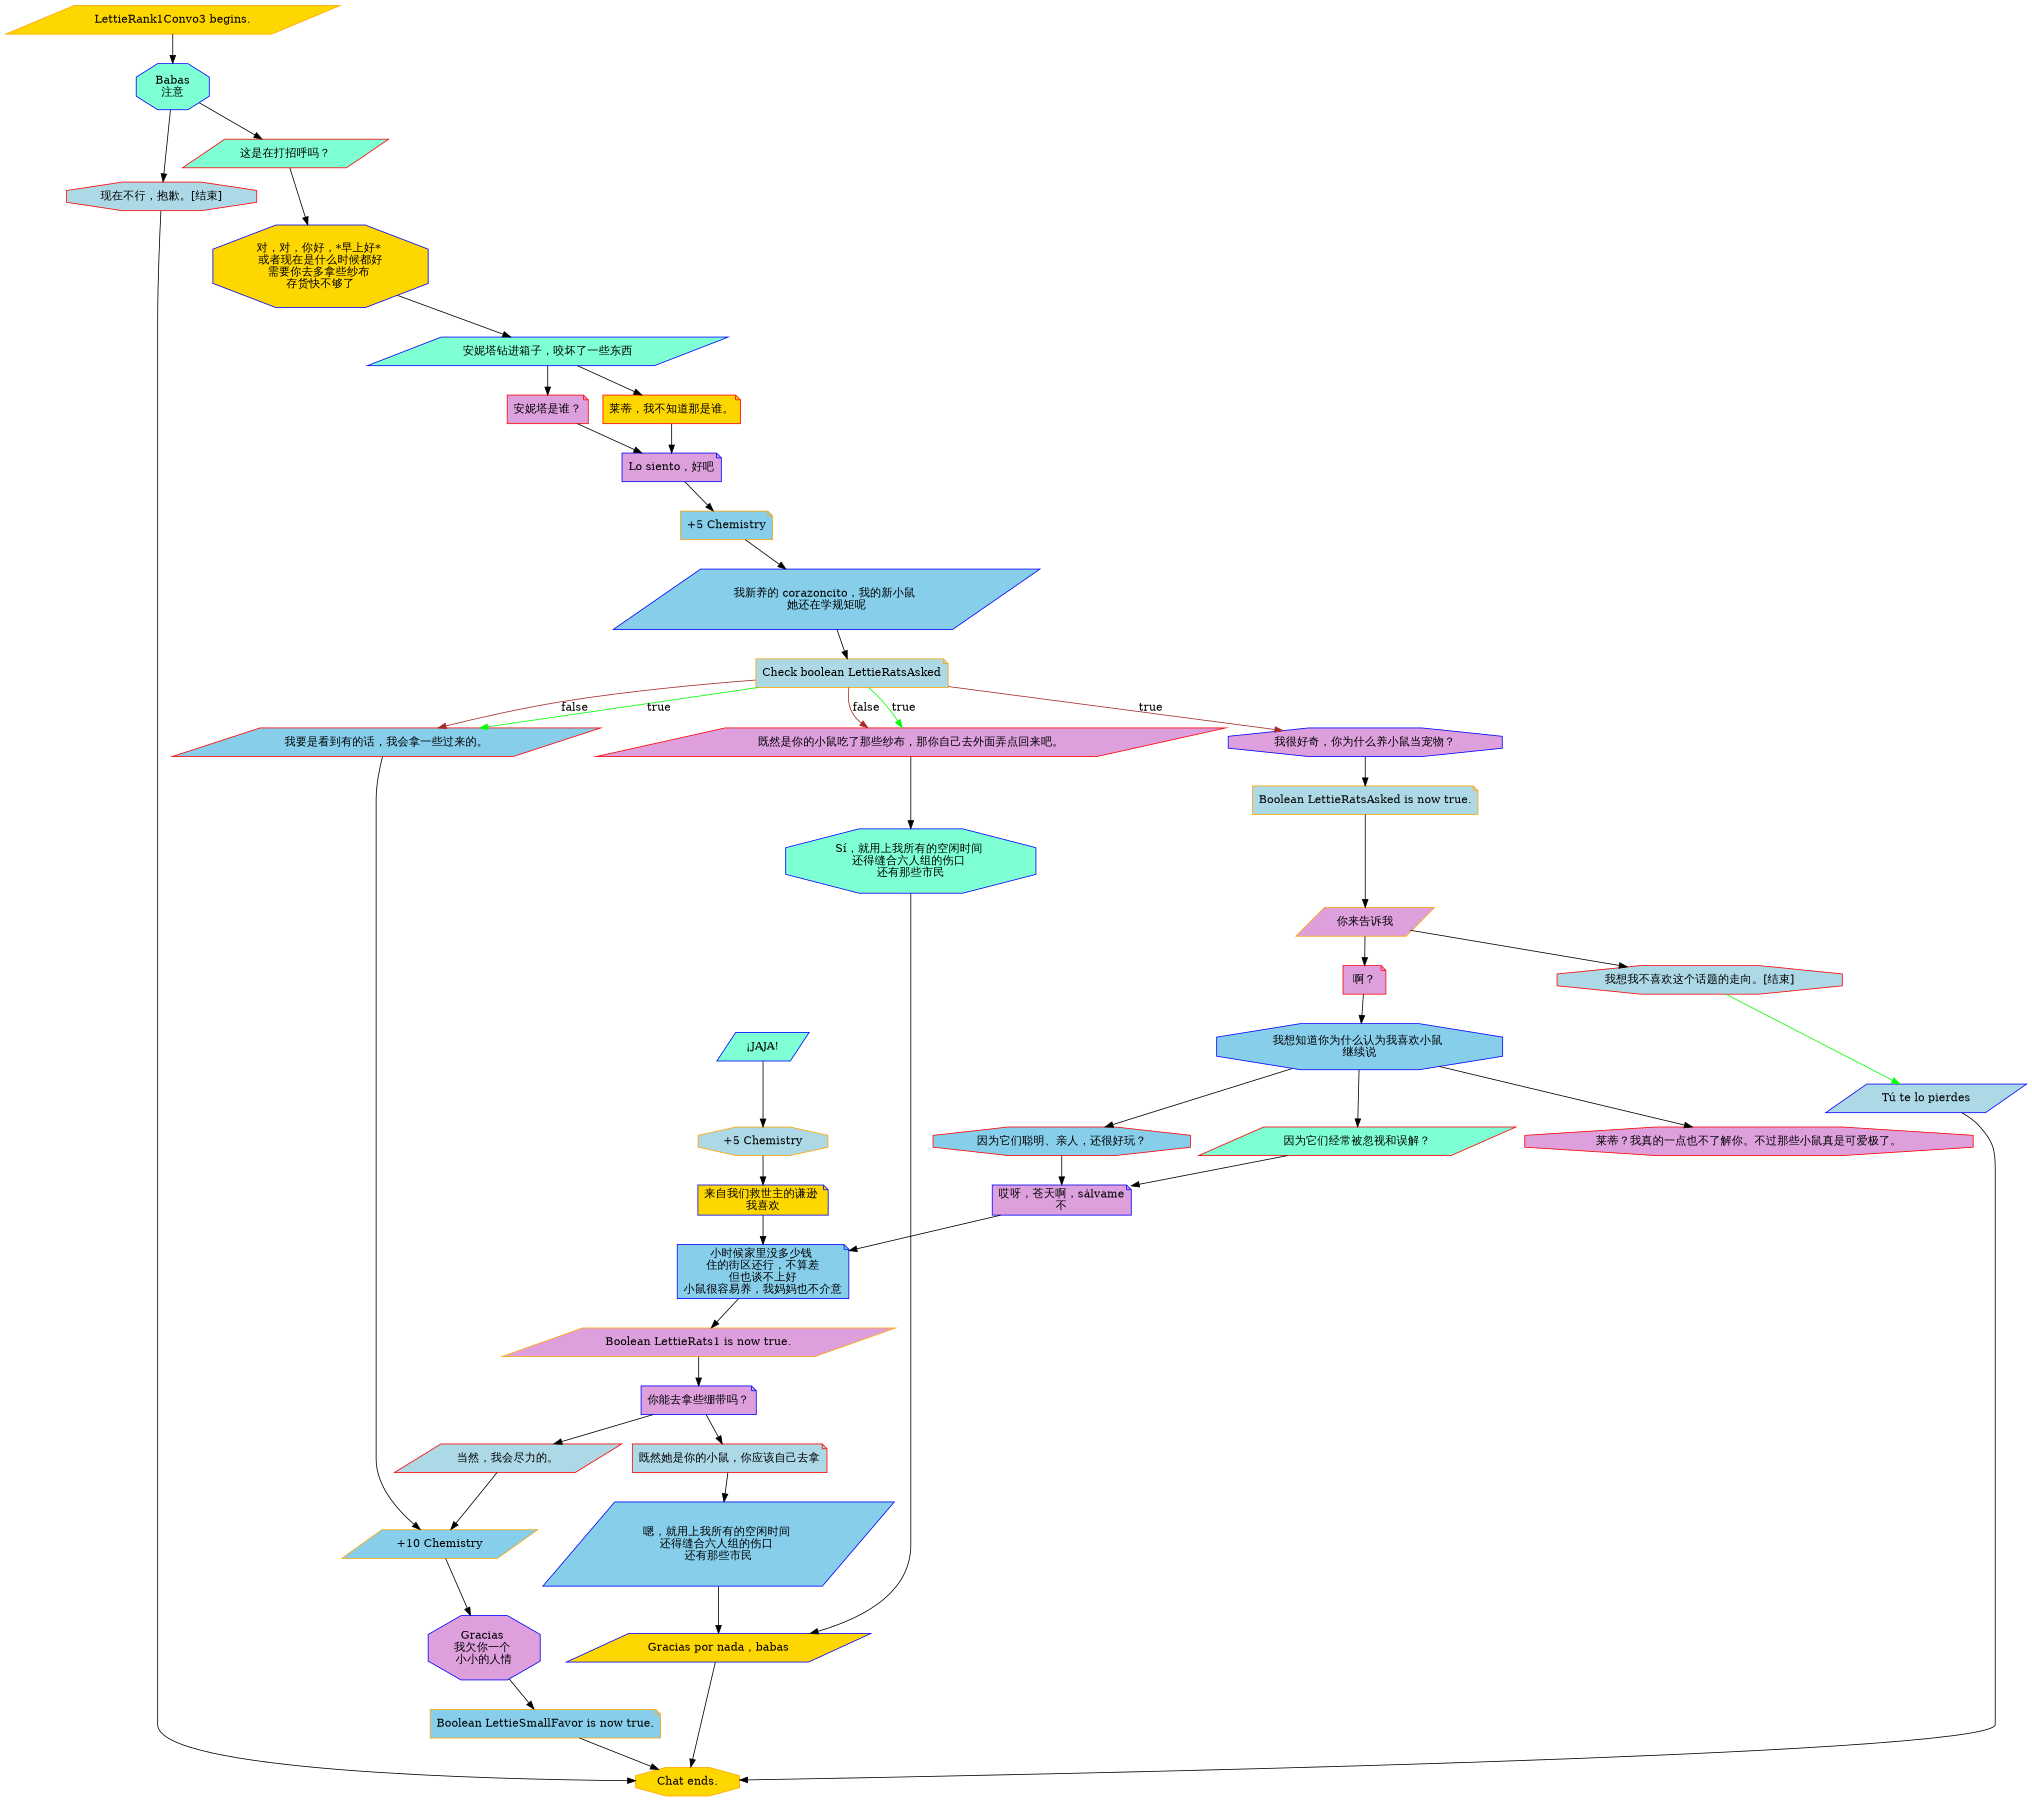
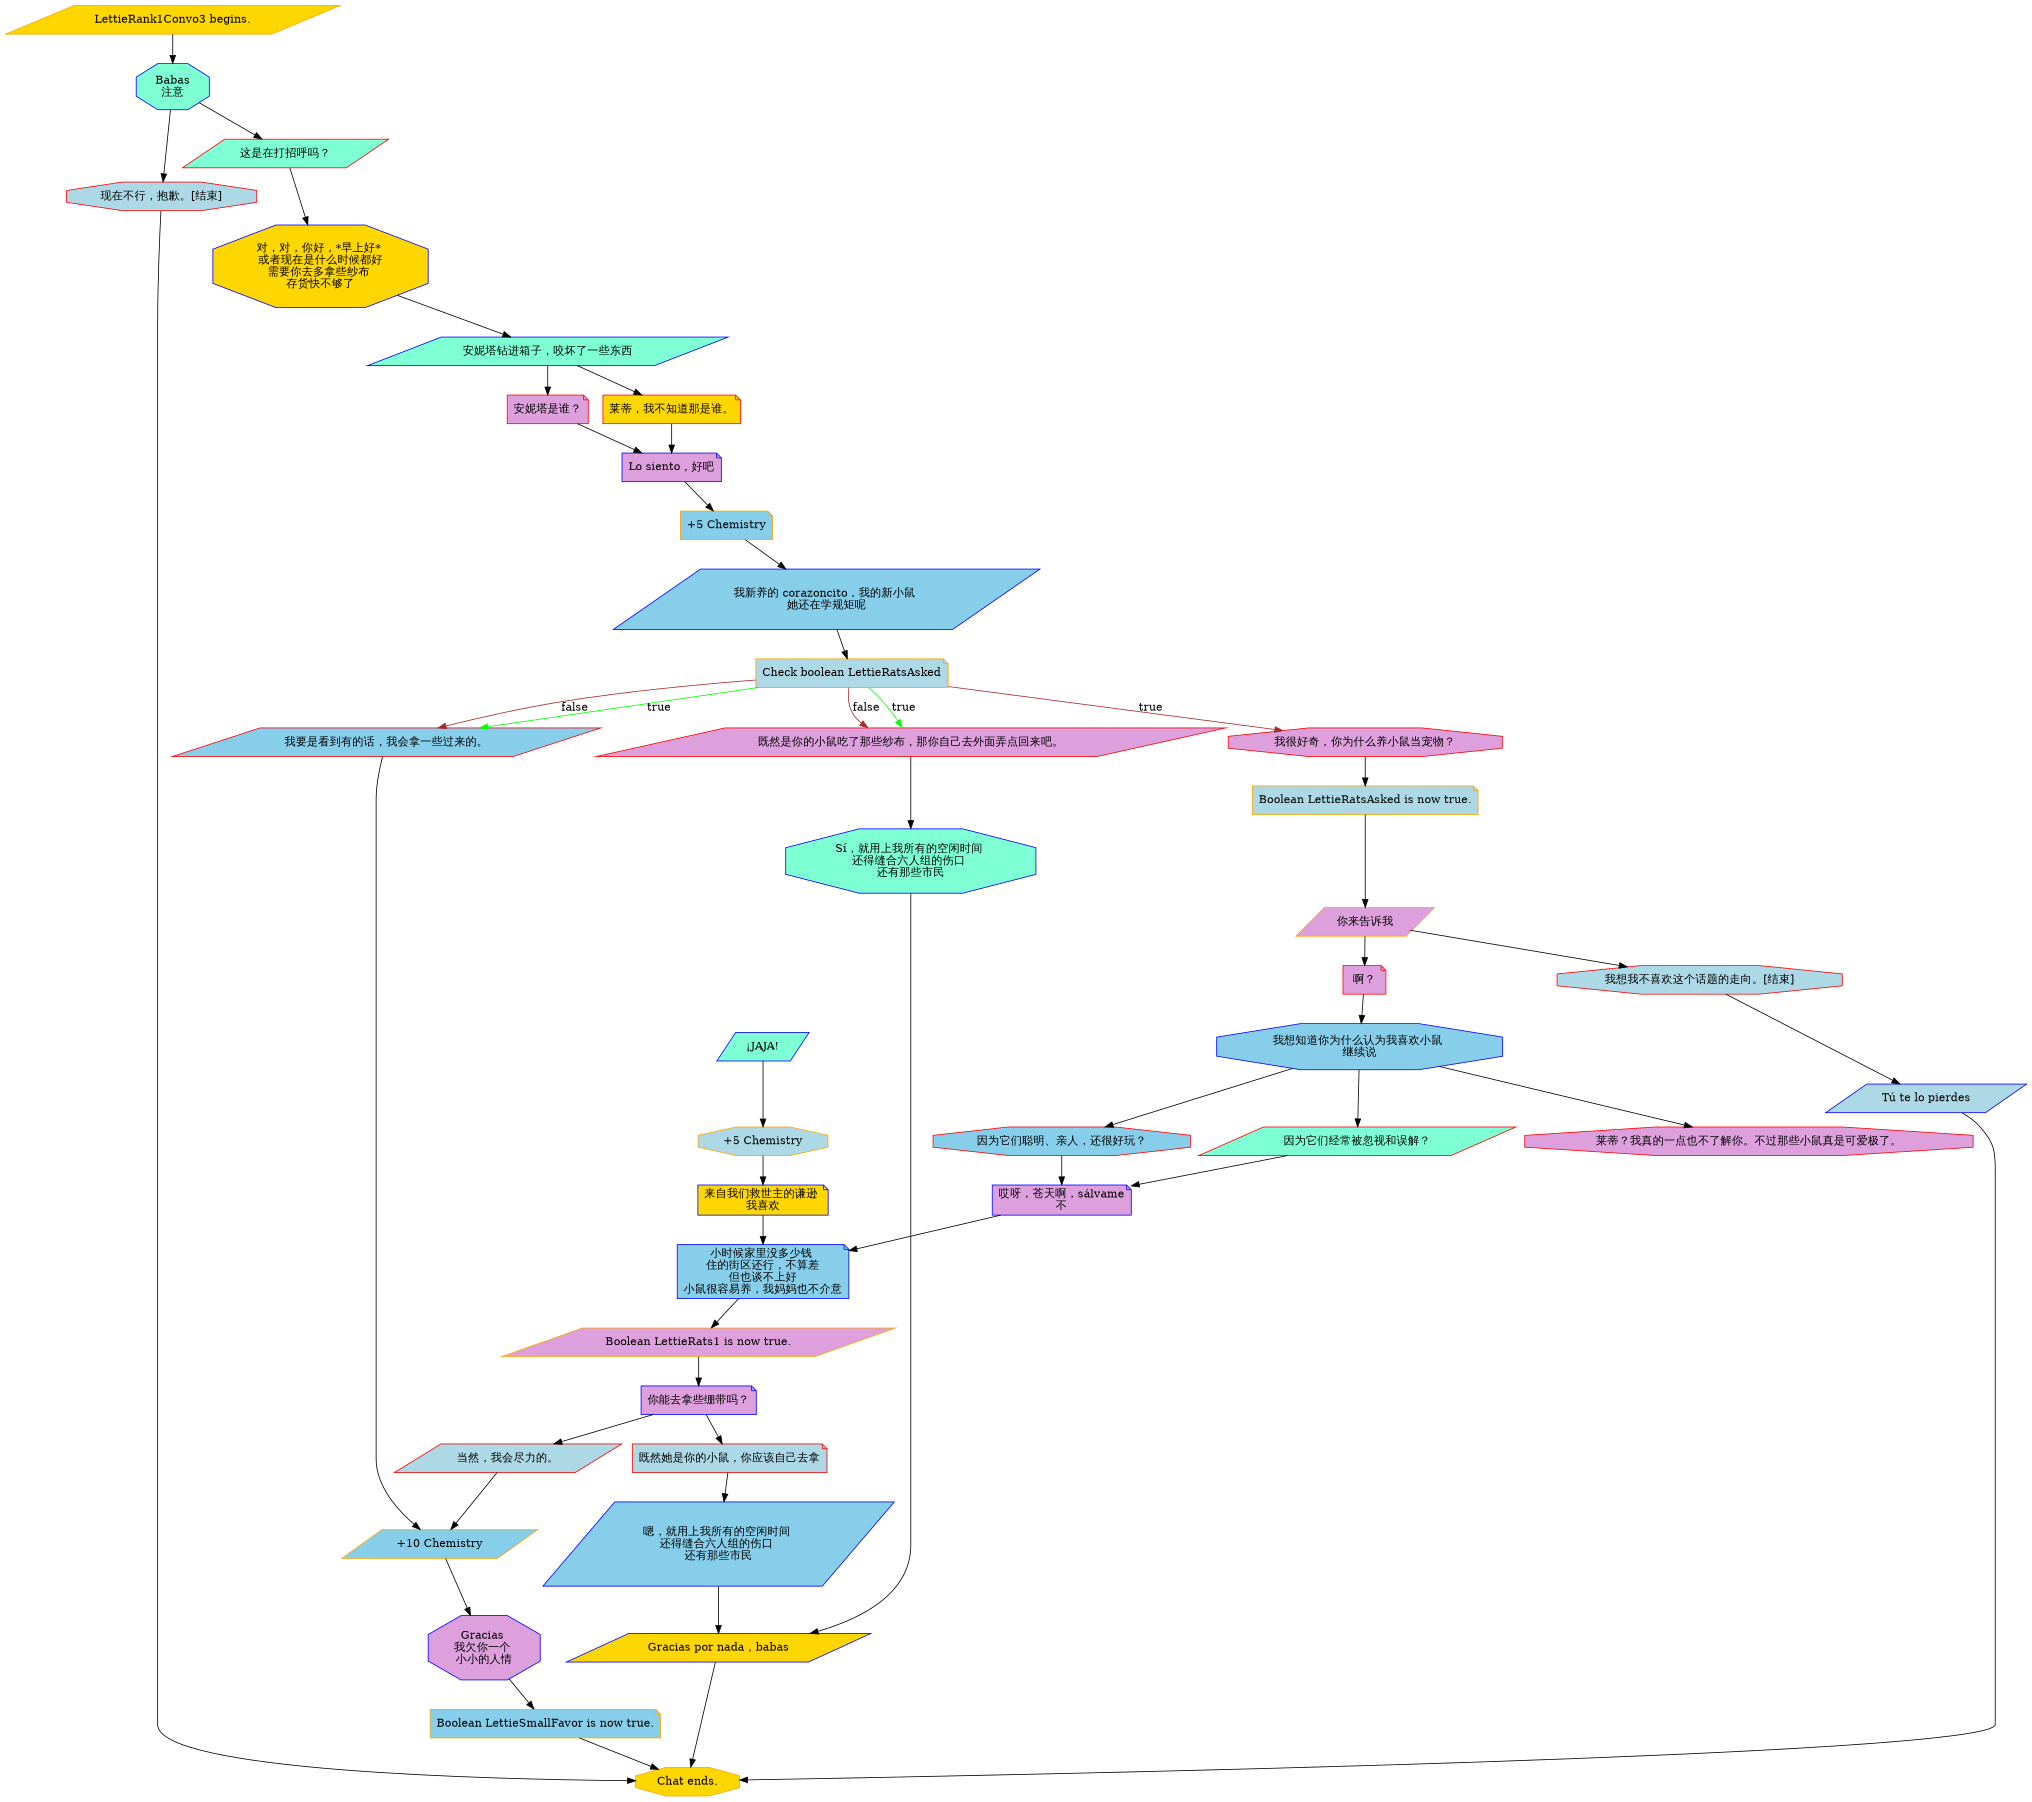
node "我很好奇，你为什么养小鼠当宠物？": color blue -> red
edge "我想我不喜欢这个话题的走向。[结束]" -> "Tú te lo pierdes": color green -> black
